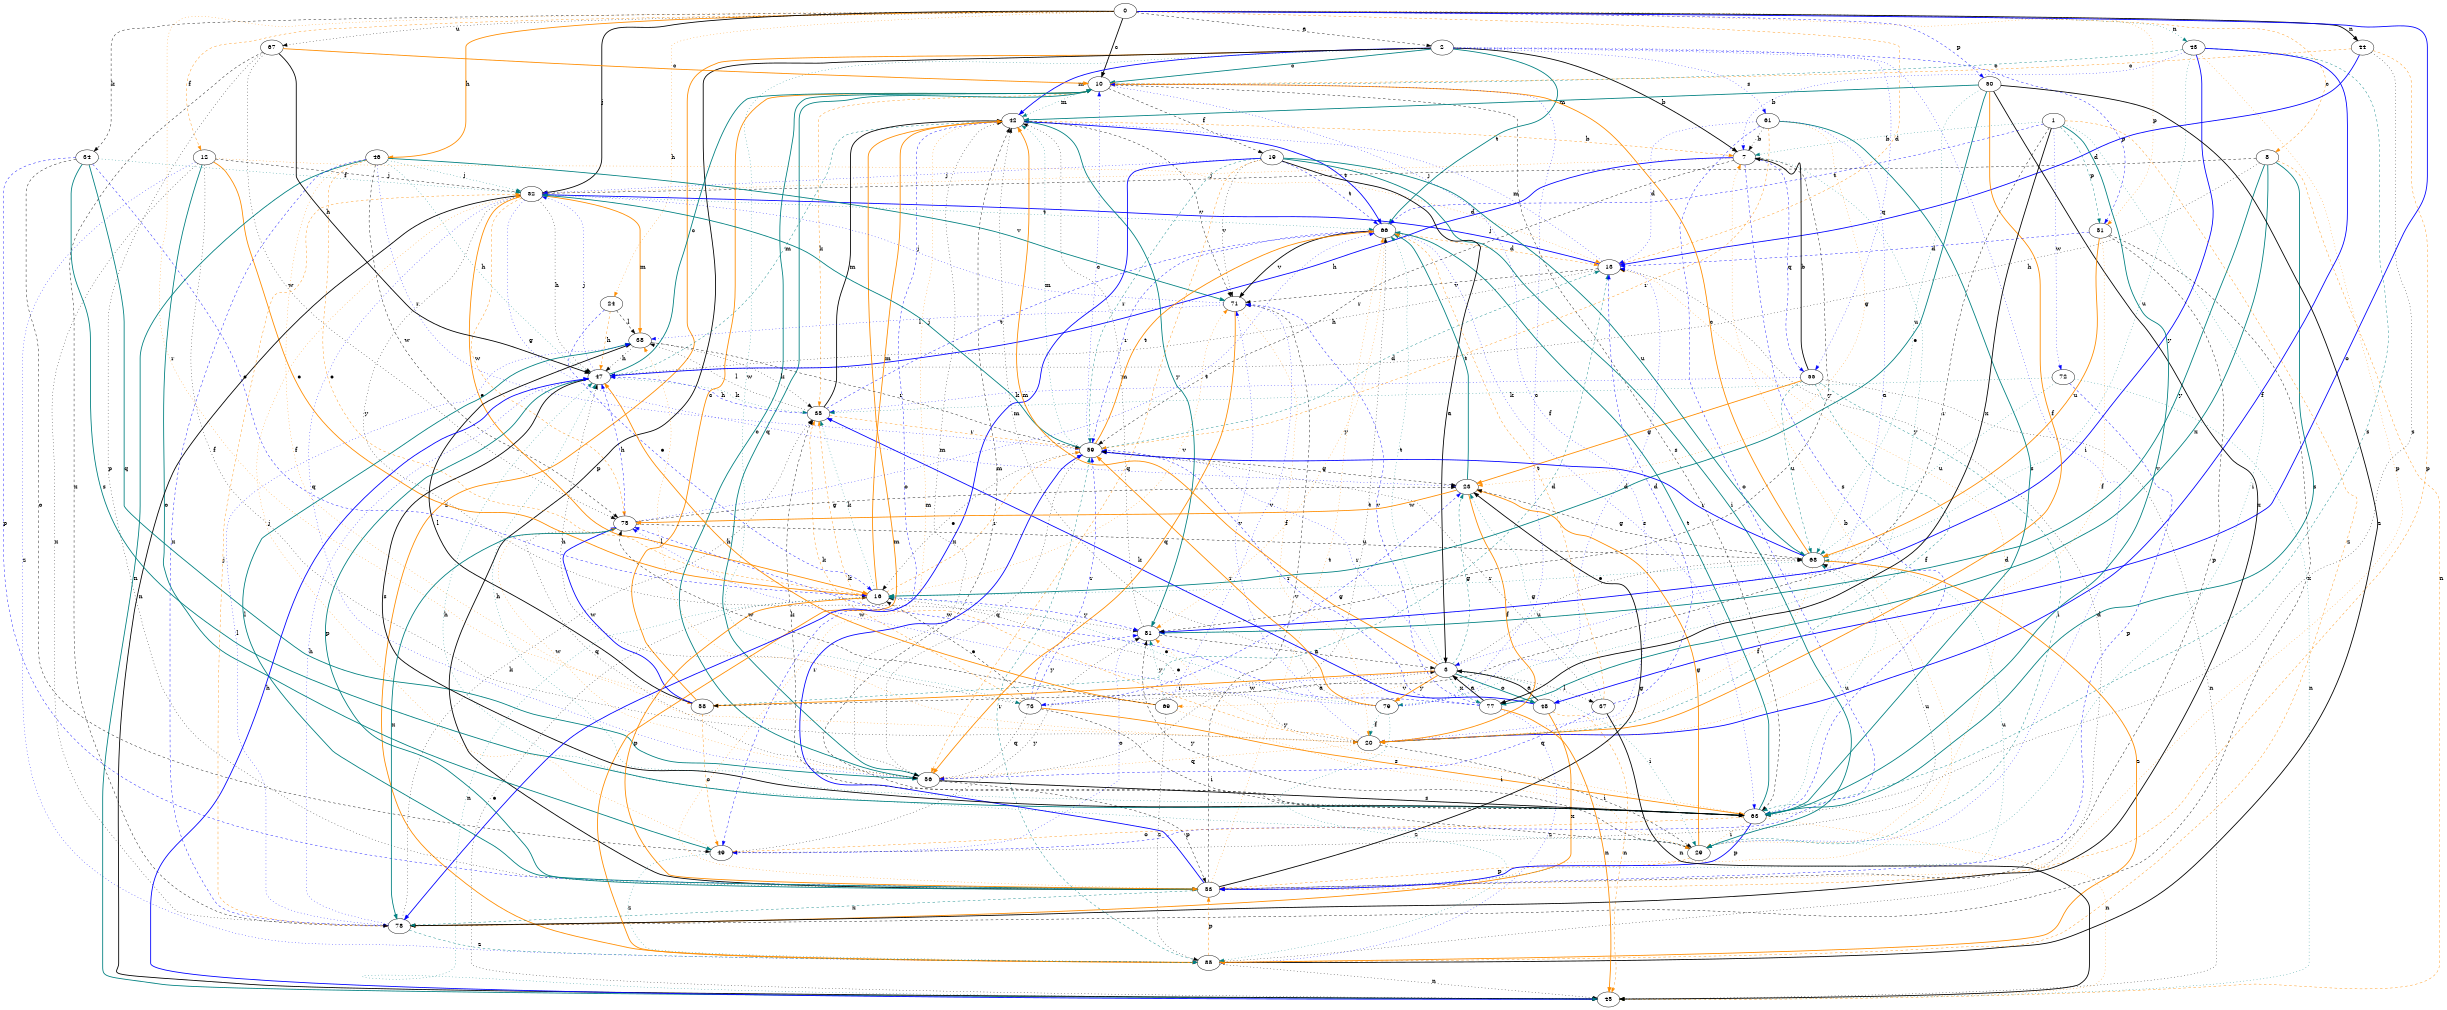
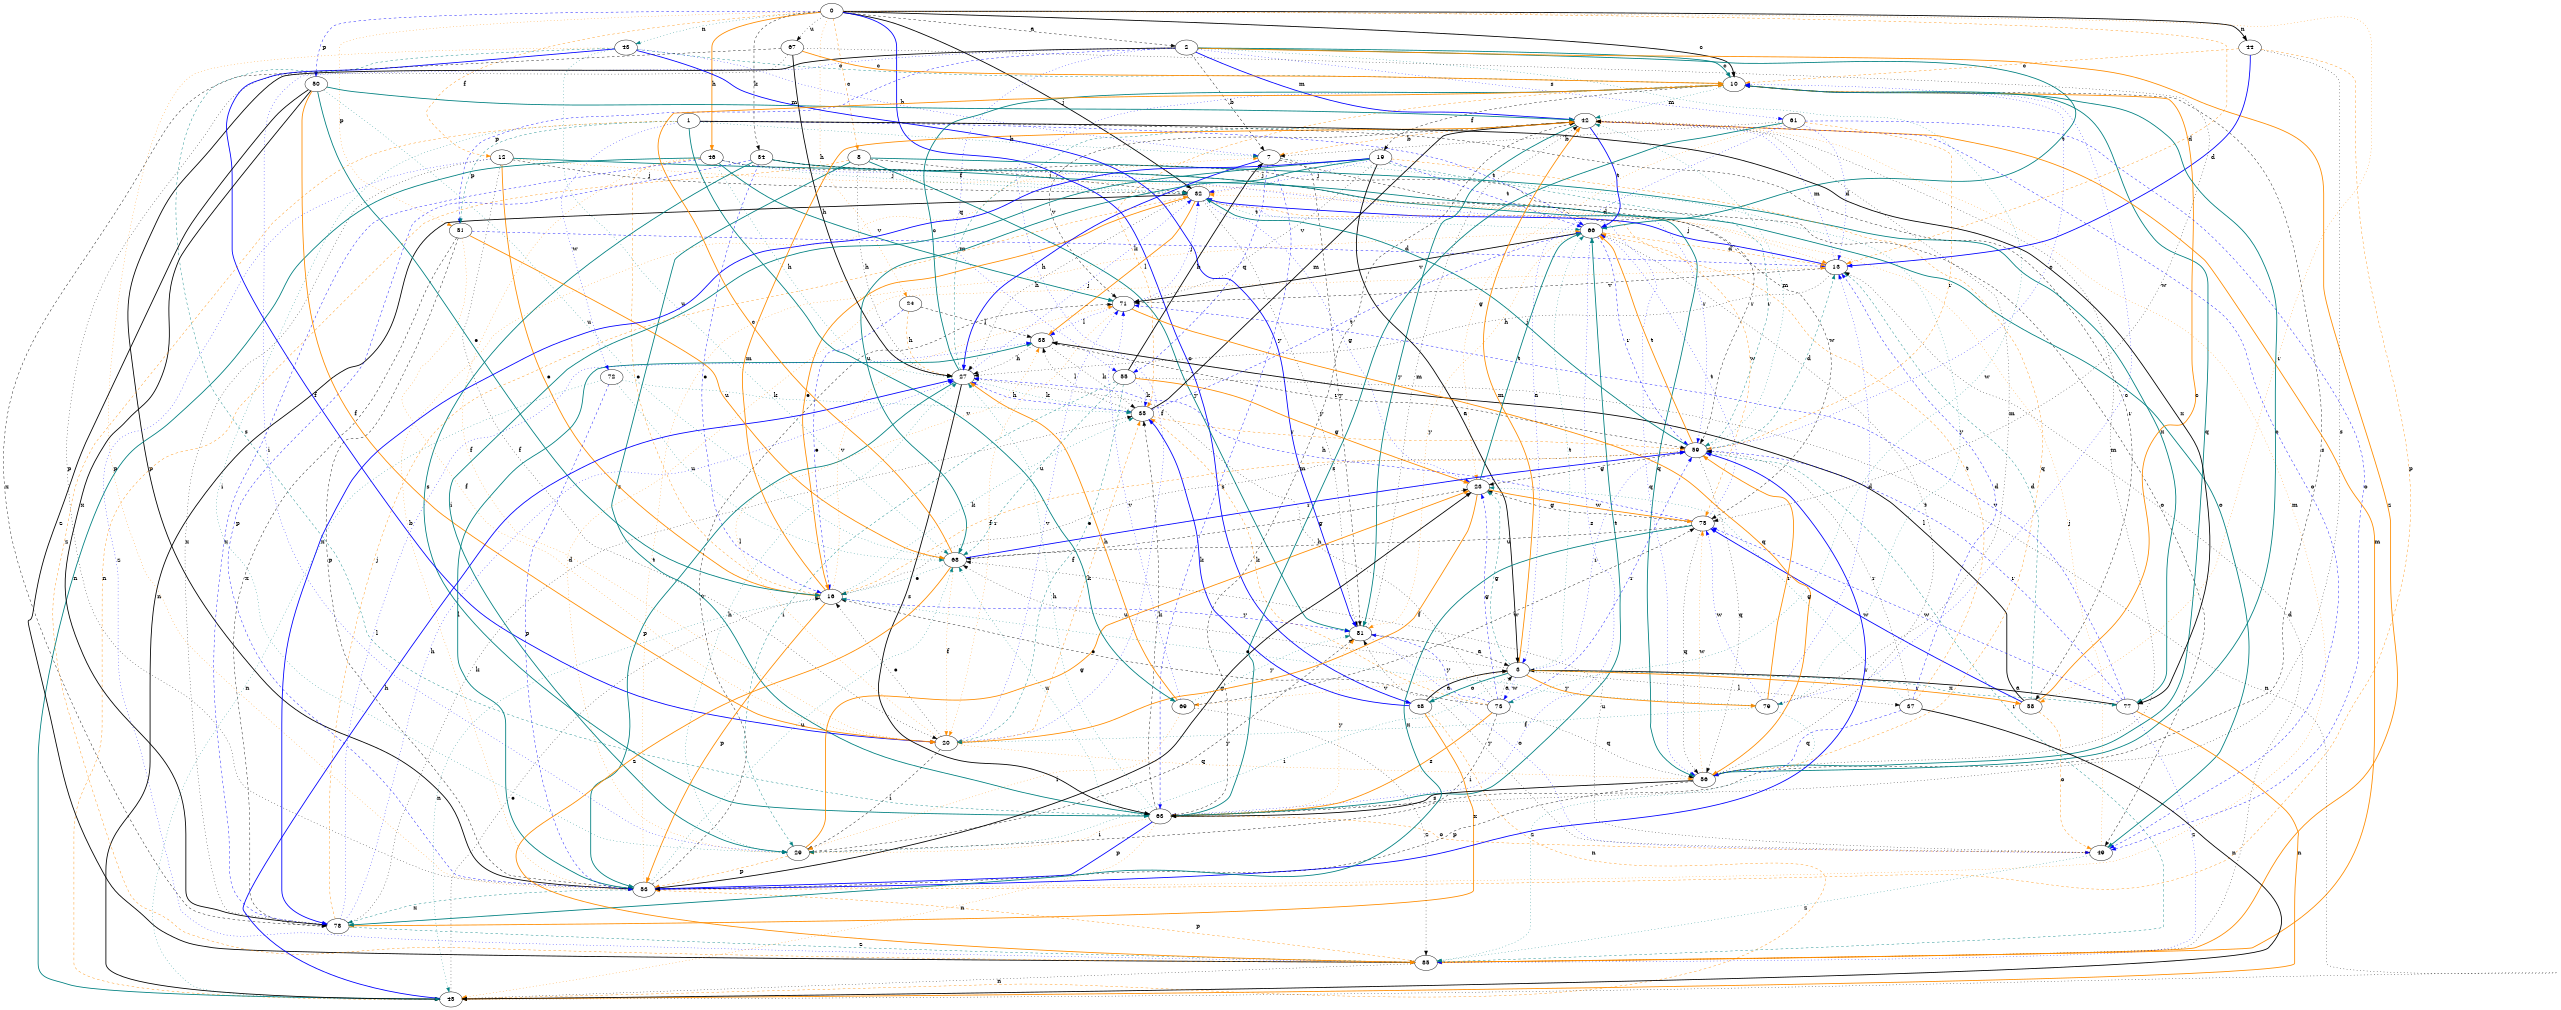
edge "2" -> "7": style bold -> dashed
edge "32" -> "38": label "m" -> "l"
node "47": label "47" -> "27"
edge "1" -> "63": now "1" -> "69"
